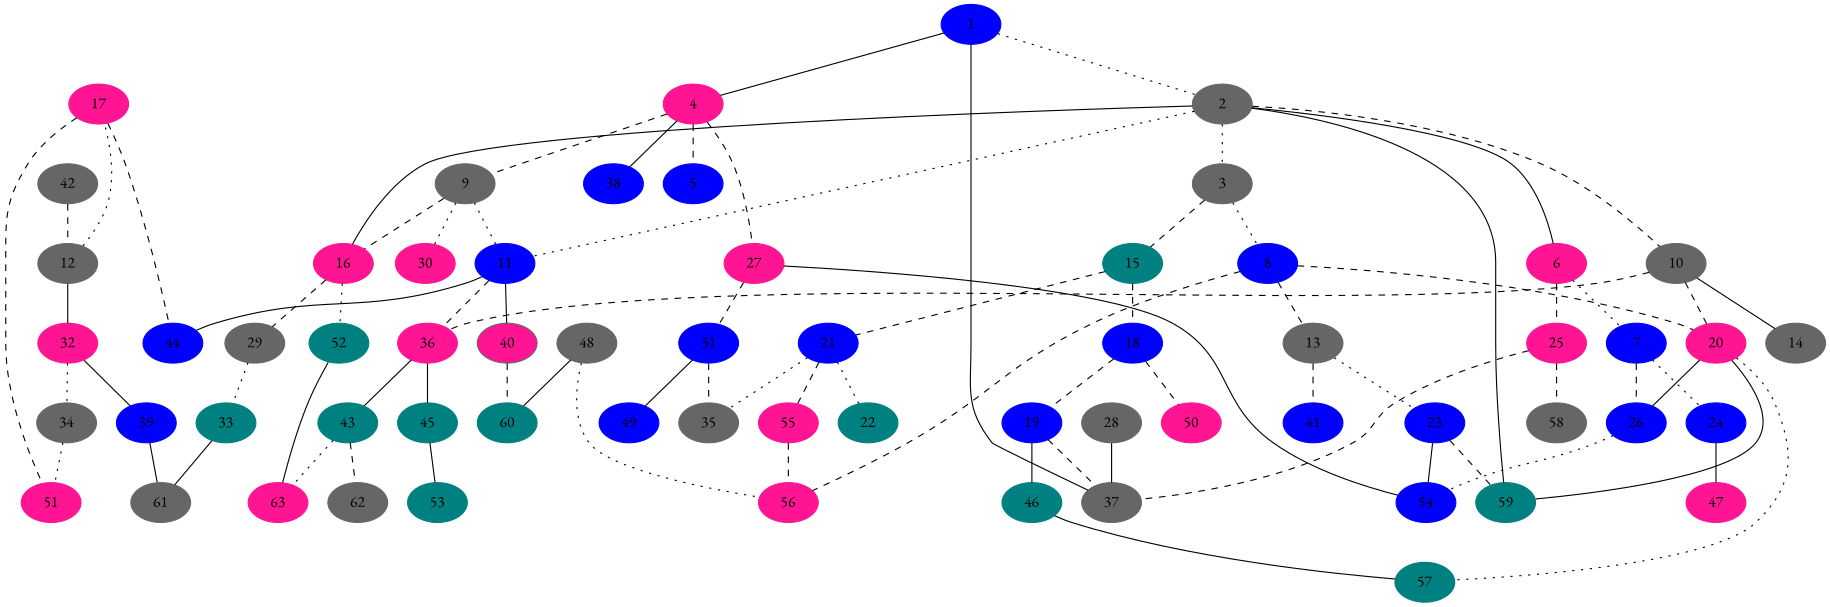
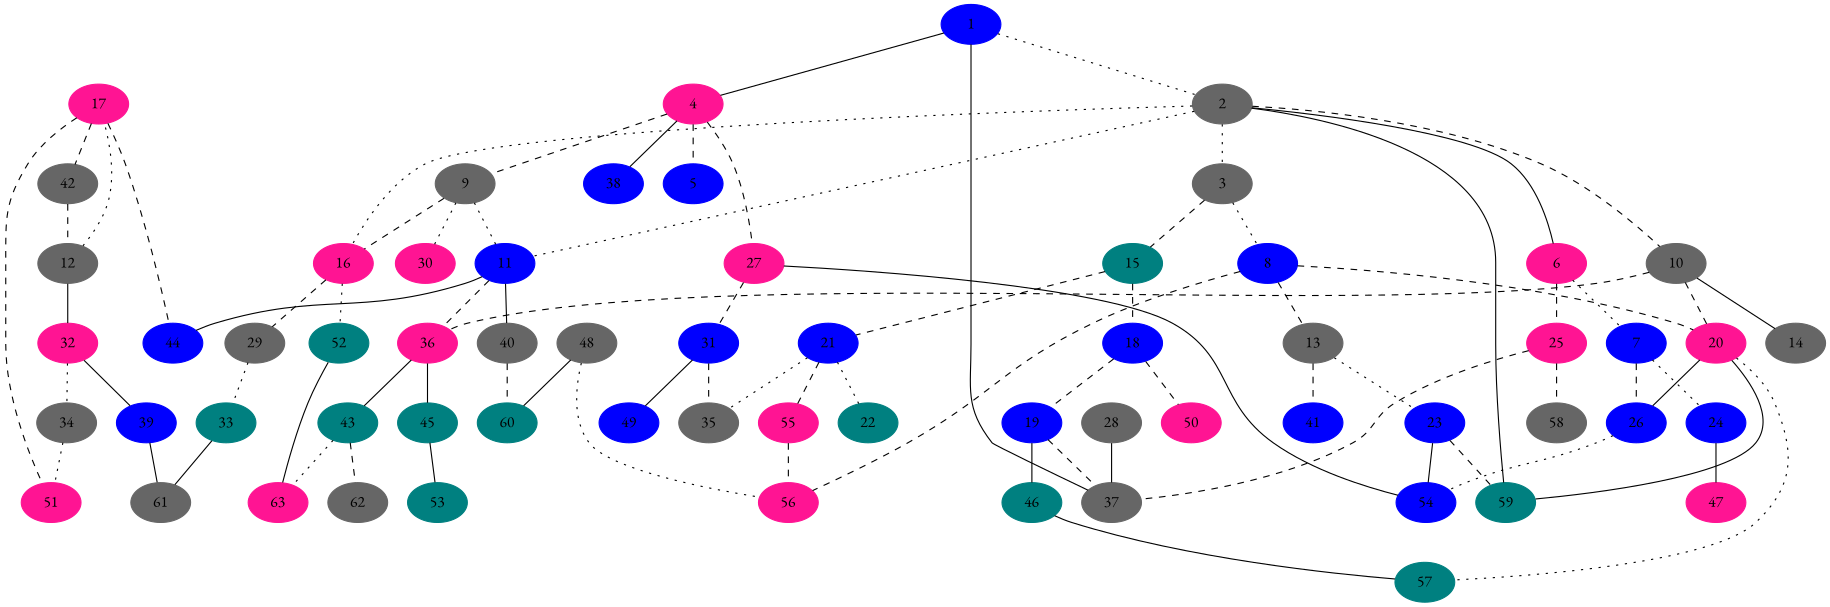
edge "2" -- "16": style solid -> dotted
edge "17" -- "42": added
node "40": fillcolor deeppink -> gray40
